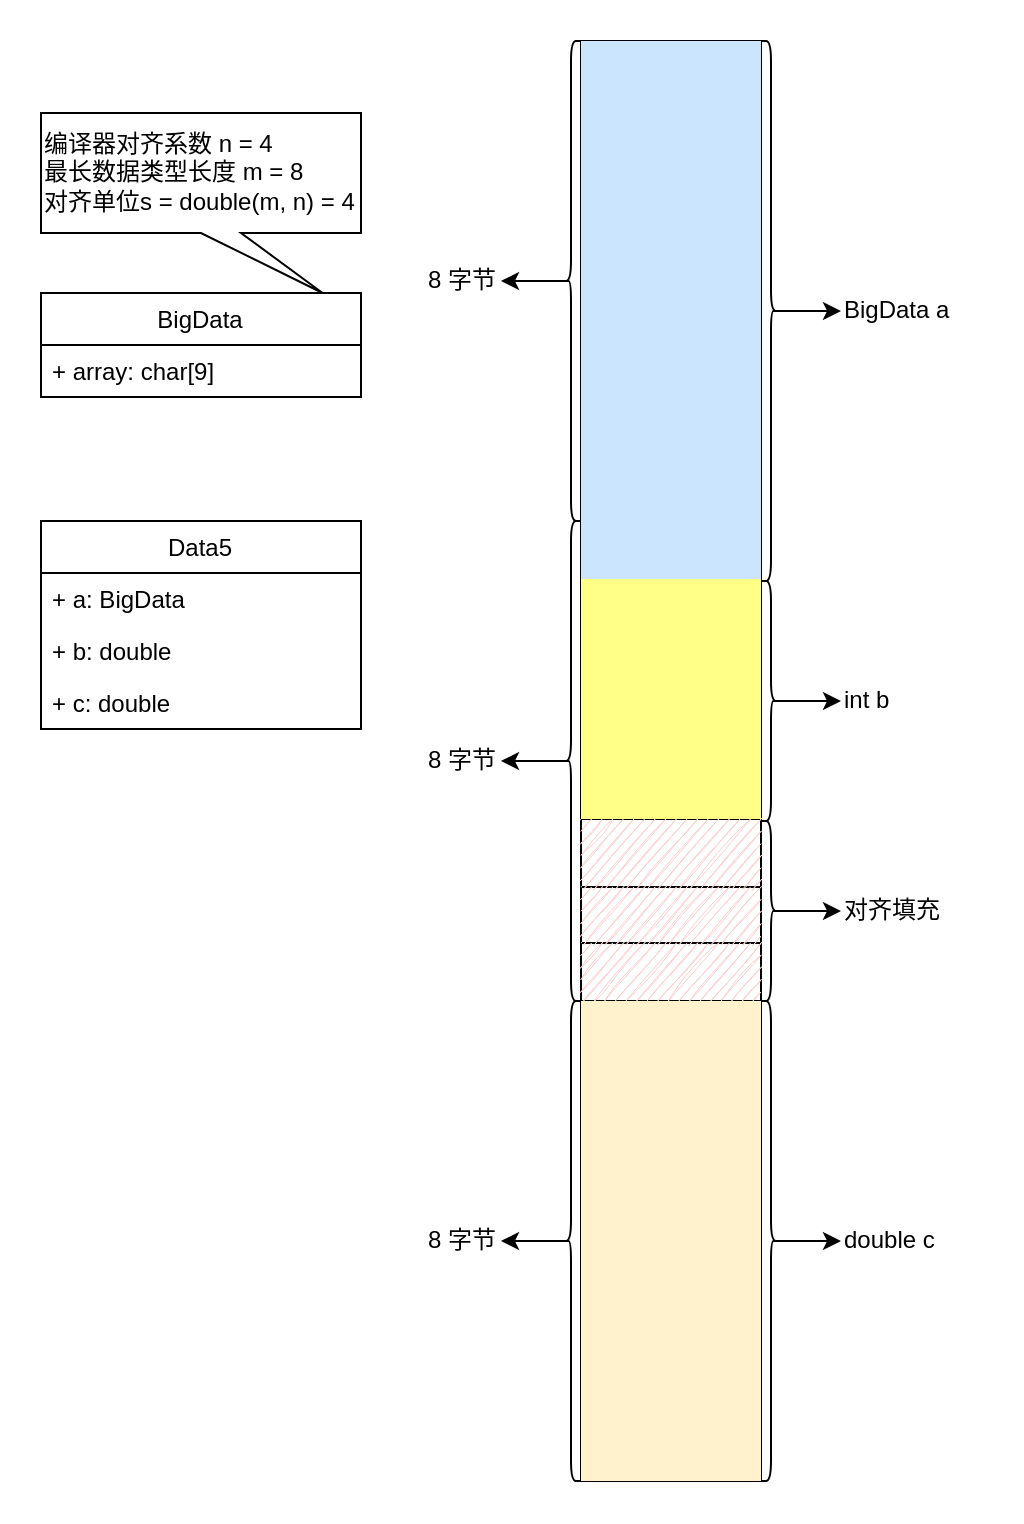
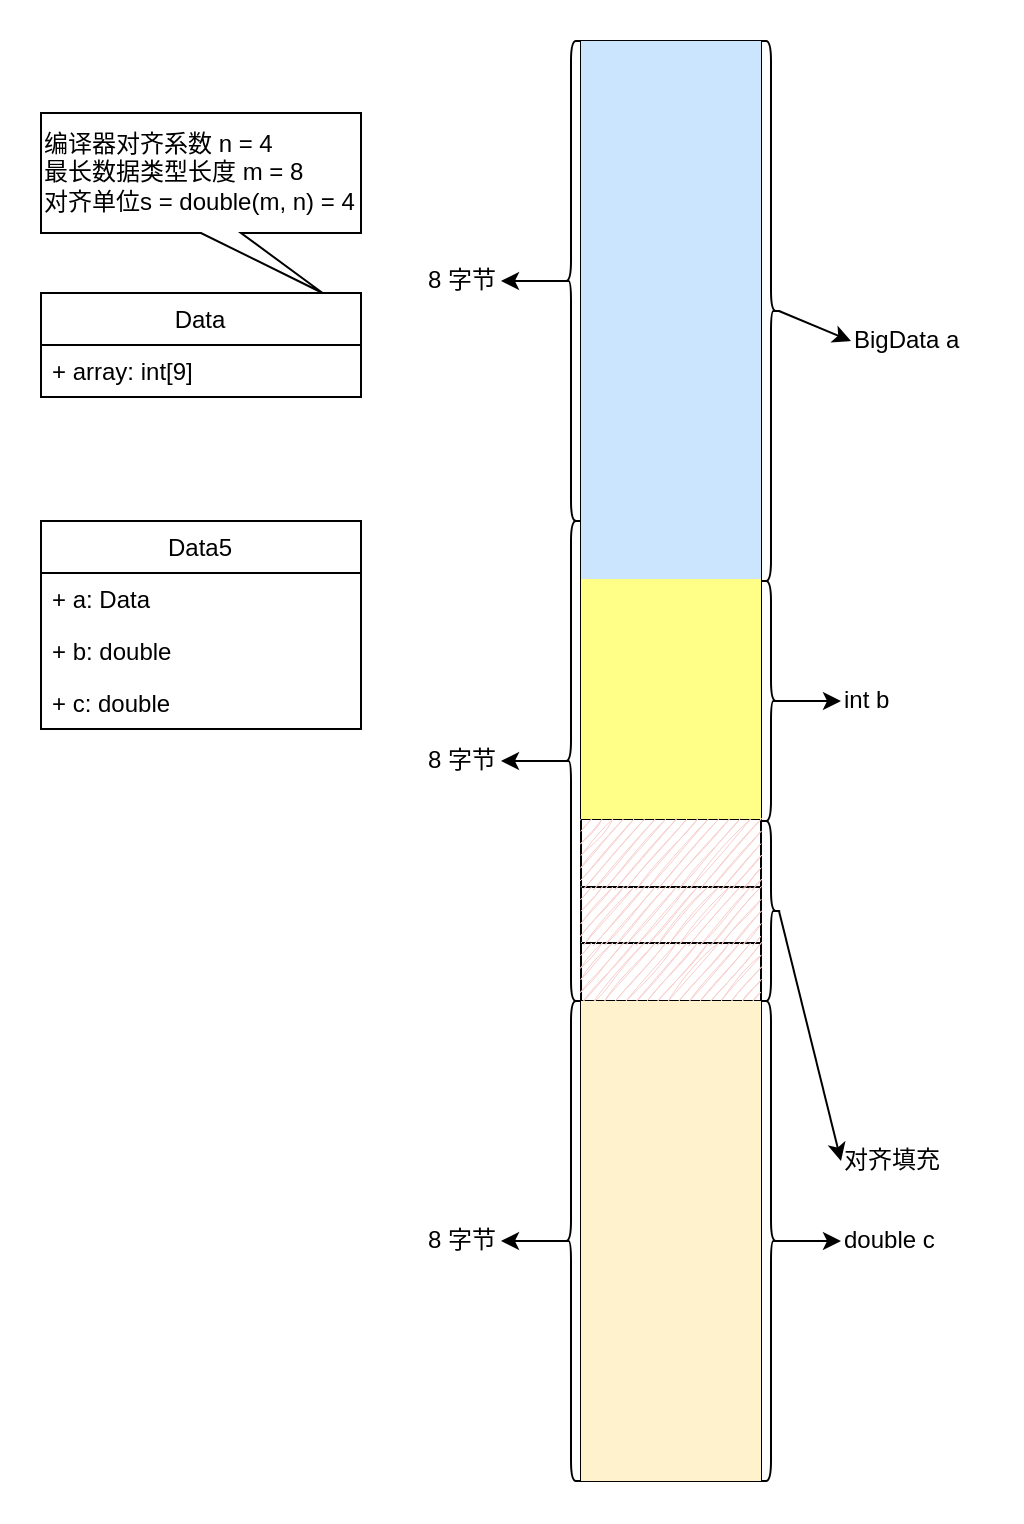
node "BigData a": moved (911, 311) -> (921, 341)
node "BigData": label "BigData" -> "Data"
node "+ array: char[9]": label "+ array: char[9]" -> "+ array: int[9]"
node "+ a: BigData": label "+ a: BigData" -> "+ a: Data"
node "对齐填充": moved (901, 911) -> (901, 1161)
